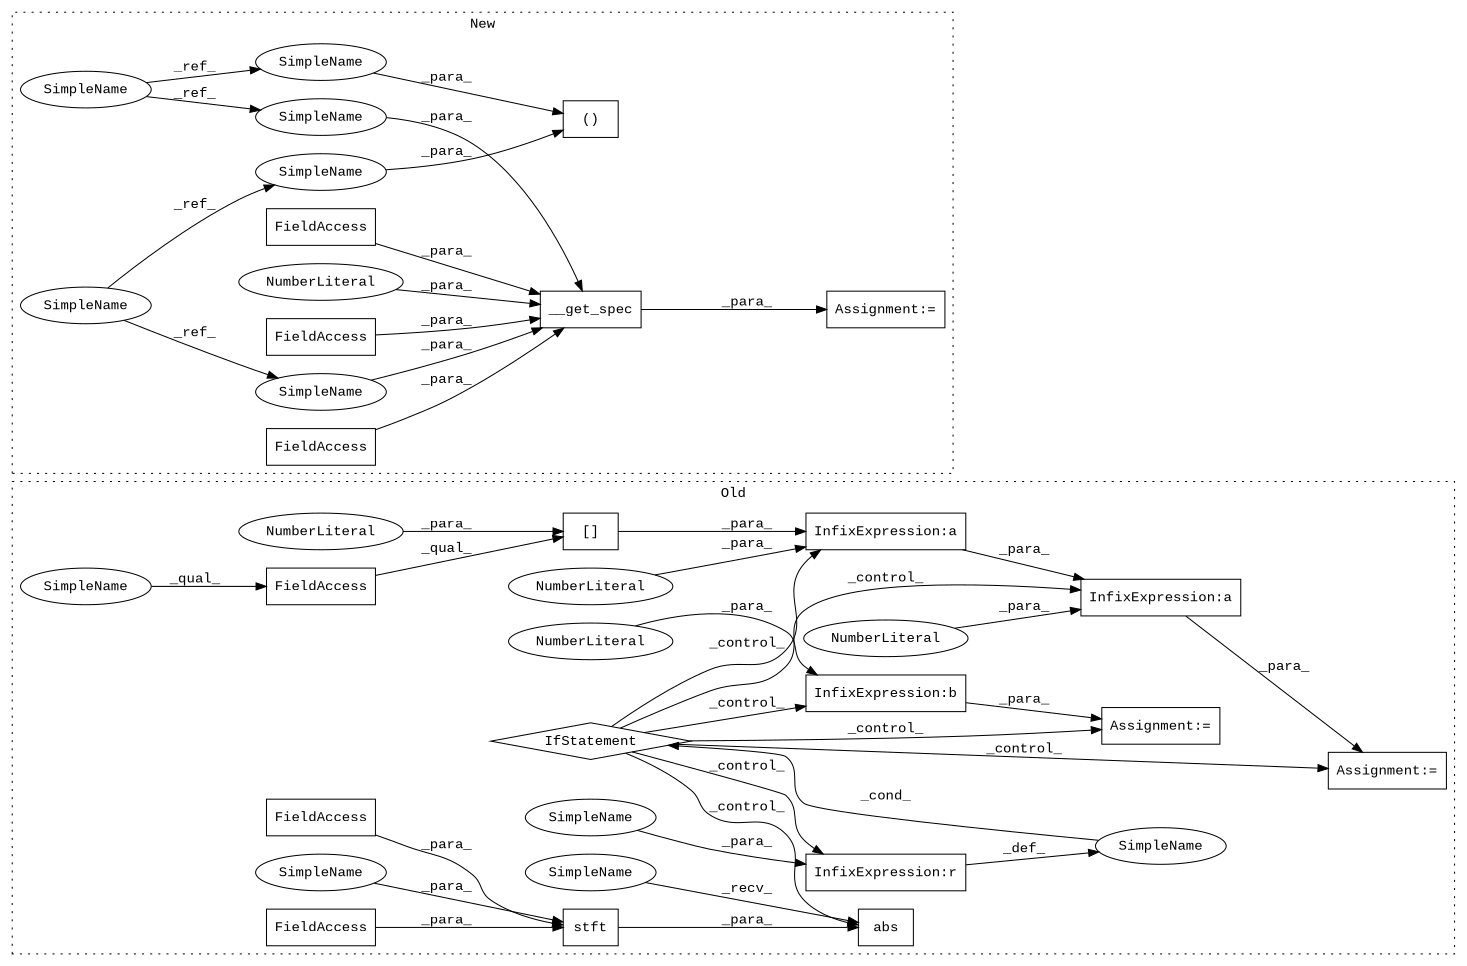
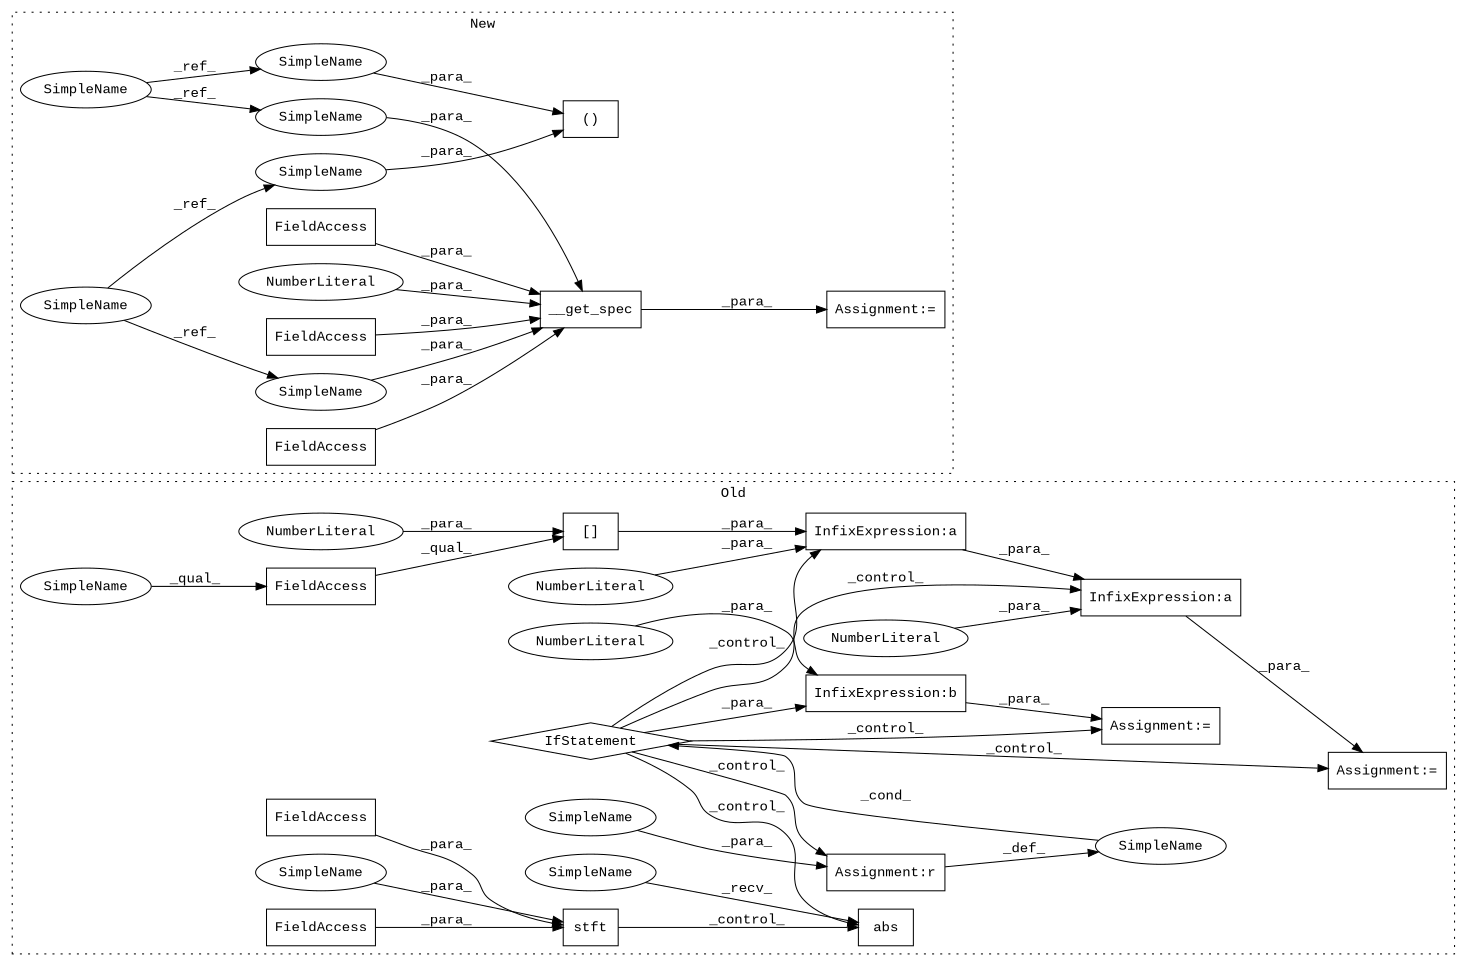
edge "IfStatement" -> "InfixExpression:b": label "_control_" -> "_para_"
node "InfixExpression:r": label "InfixExpression:r" -> "Assignment:r"
edge "stft" -> "abs": label "_para_" -> "_control_"
